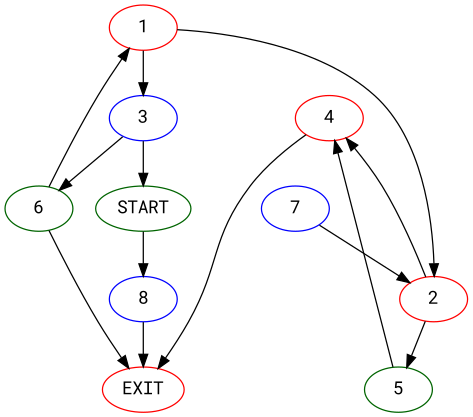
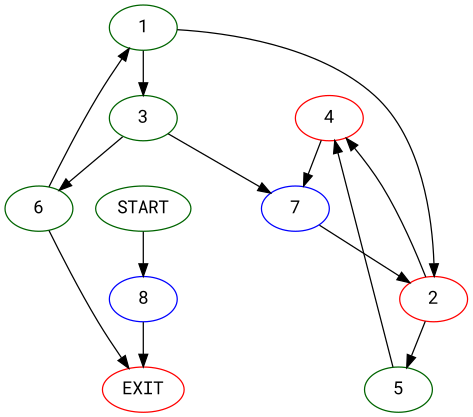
node "1": color red -> darkgreen
node "3": color blue -> darkgreen
edge "3" -> "START": now "3" -> "7"
edge "4" -> "EXIT": now "4" -> "7"
